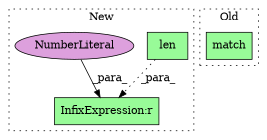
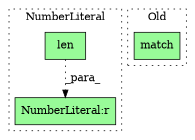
cluster "New": label "New" -> "NumberLiteral"
node "NumberLiteral": removed
node "InfixExpression:r": label "InfixExpression:r" -> "NumberLiteral:r"
